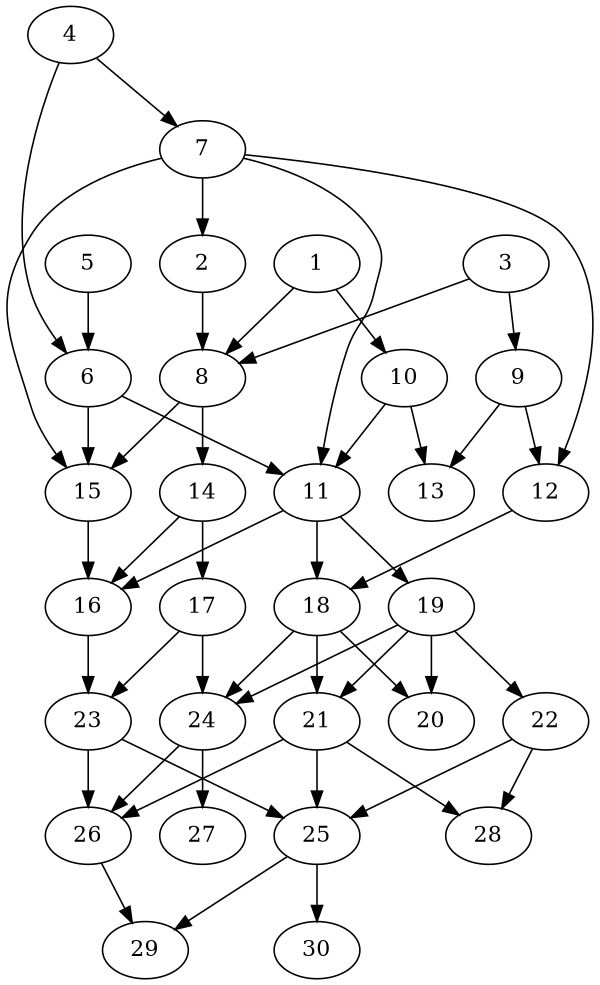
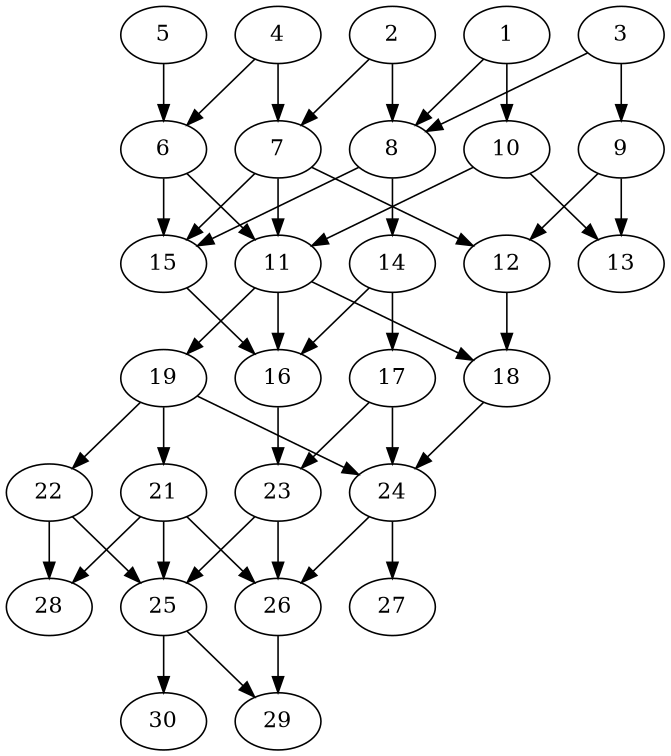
edge "7" -> "2": reversed
edge "18" -> "21": removed
node "20": removed
